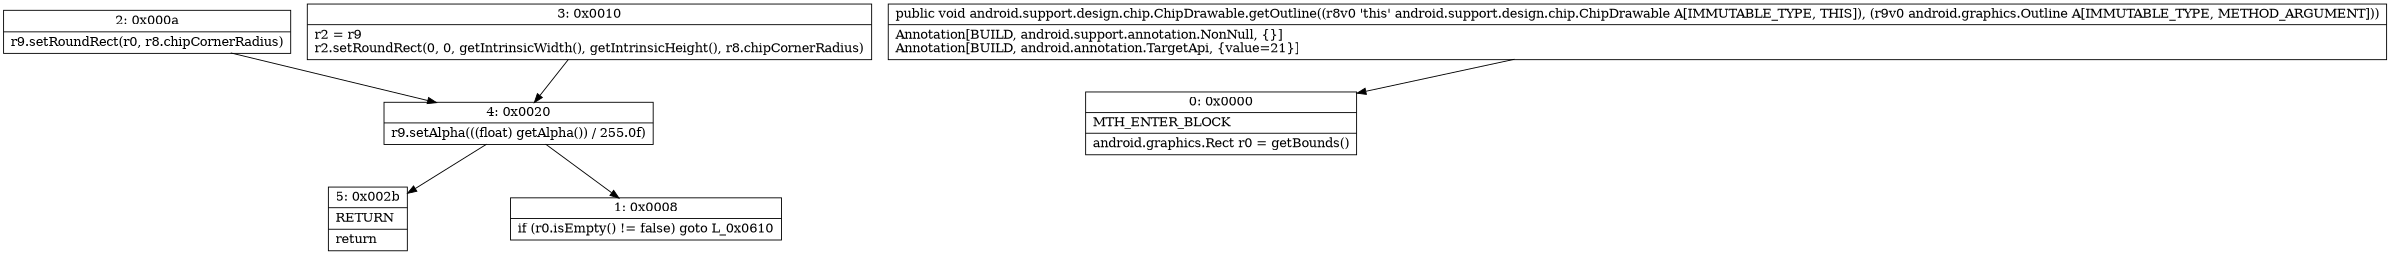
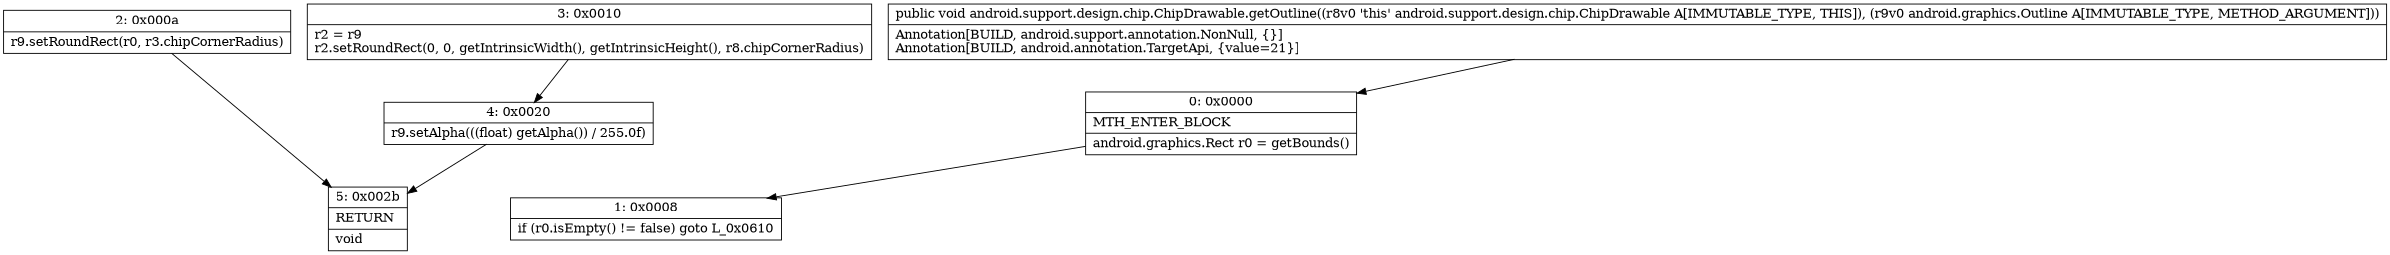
node "2: 0x000a": text "r9.setRoundRect(r0, r8.chipCornerRadius)" -> "r9.setRoundRect(r0, r3.chipCornerRadius)"
edge "2: 0x000a" -> "4: 0x0020": now "2: 0x000a" -> "5: 0x002b"
edge "4: 0x0020" -> "1: 0x0008": now "0: 0x0000" -> "1: 0x0008"
node "5: 0x002b": text "return" -> "void"
